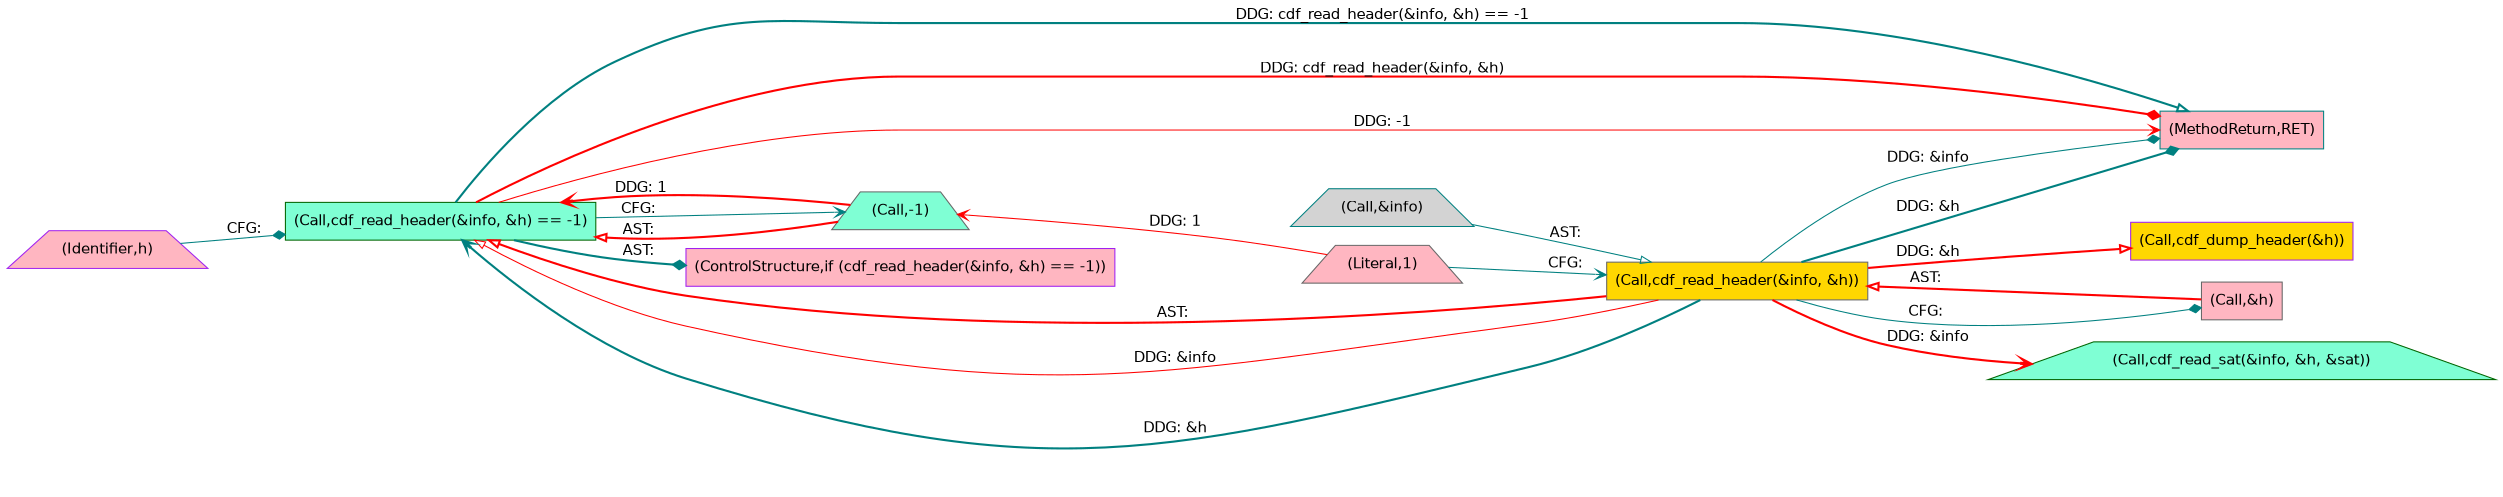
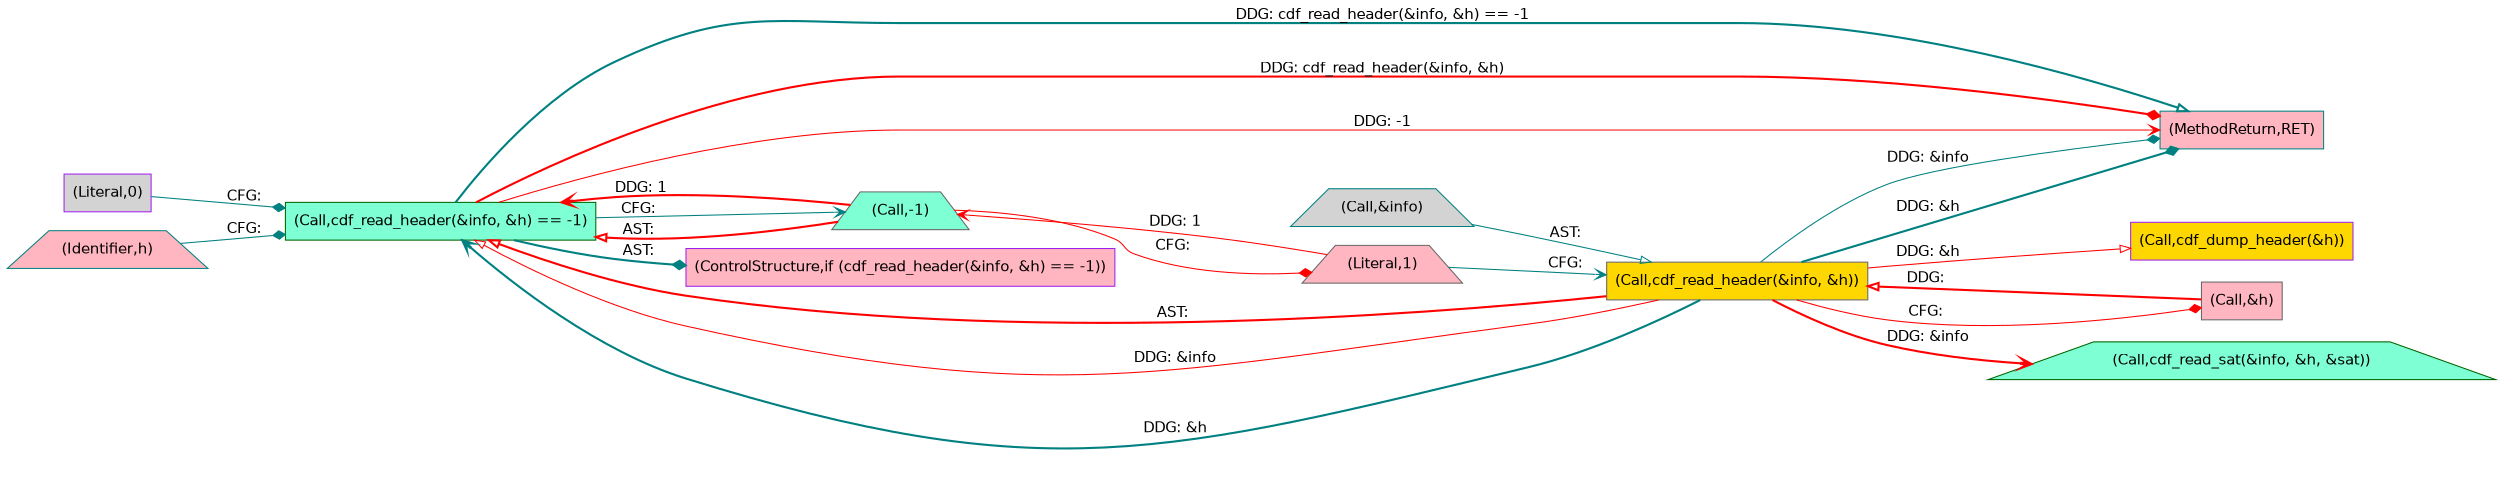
node "(Literal,0)": added
edge "(Call,-1)" -> "(Literal,1)": added, label "CFG:"
node "(Identifier,h)": color purple -> teal
edge "(Call,cdf_read_header(&info, &h))" -> "(Call,cdf_dump_header(&h))": style bold -> solid
edge "(Call,&h)" -> "(Call,cdf_read_header(&info, &h))": label "AST: " -> "DDG: "
edge "(Call,cdf_read_header(&info, &h))" -> "(Call,&h)": color teal -> red
